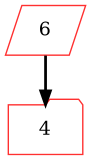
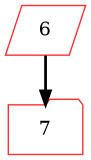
node "4": label "4" -> "7"
